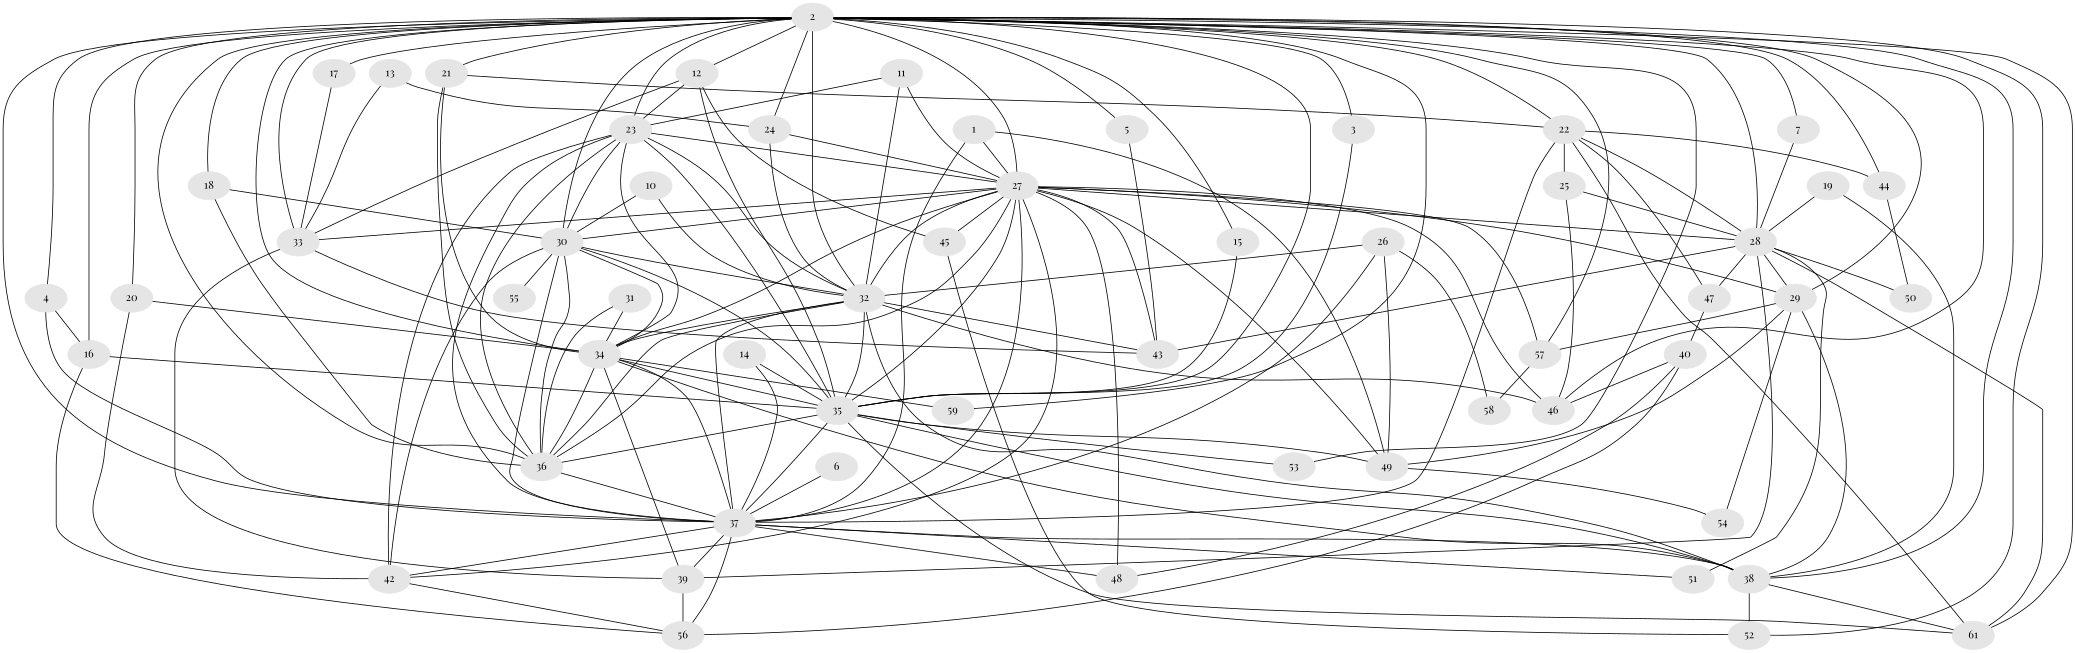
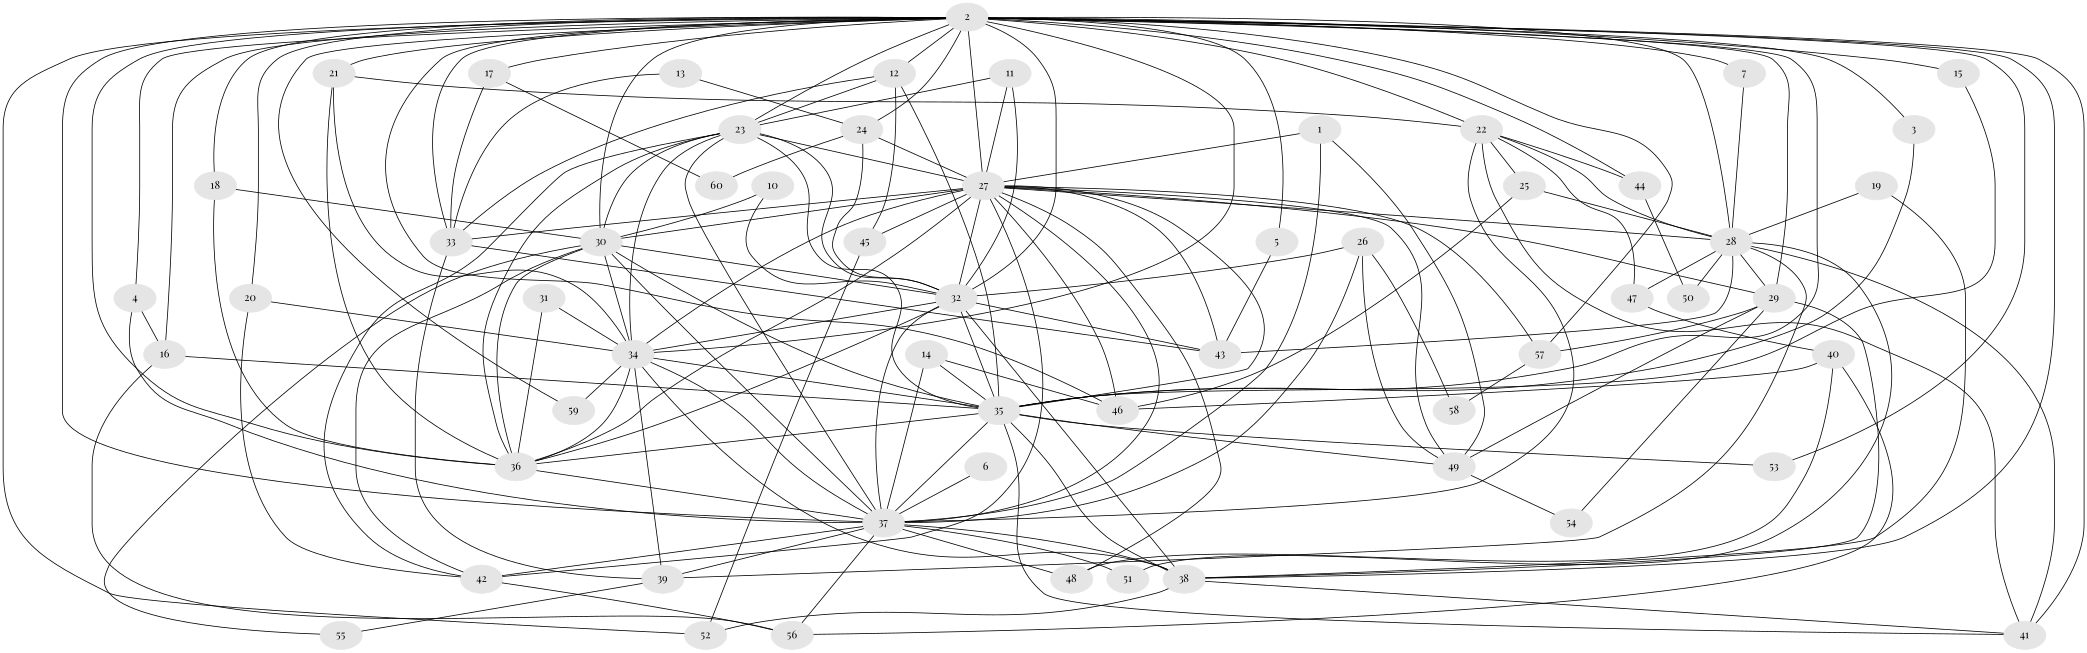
node "60": added
edge "32" -- "46": now "14" -- "46"
edge "39" -- "56": now "39" -- "55"
node "61": label "61" -> "41"
